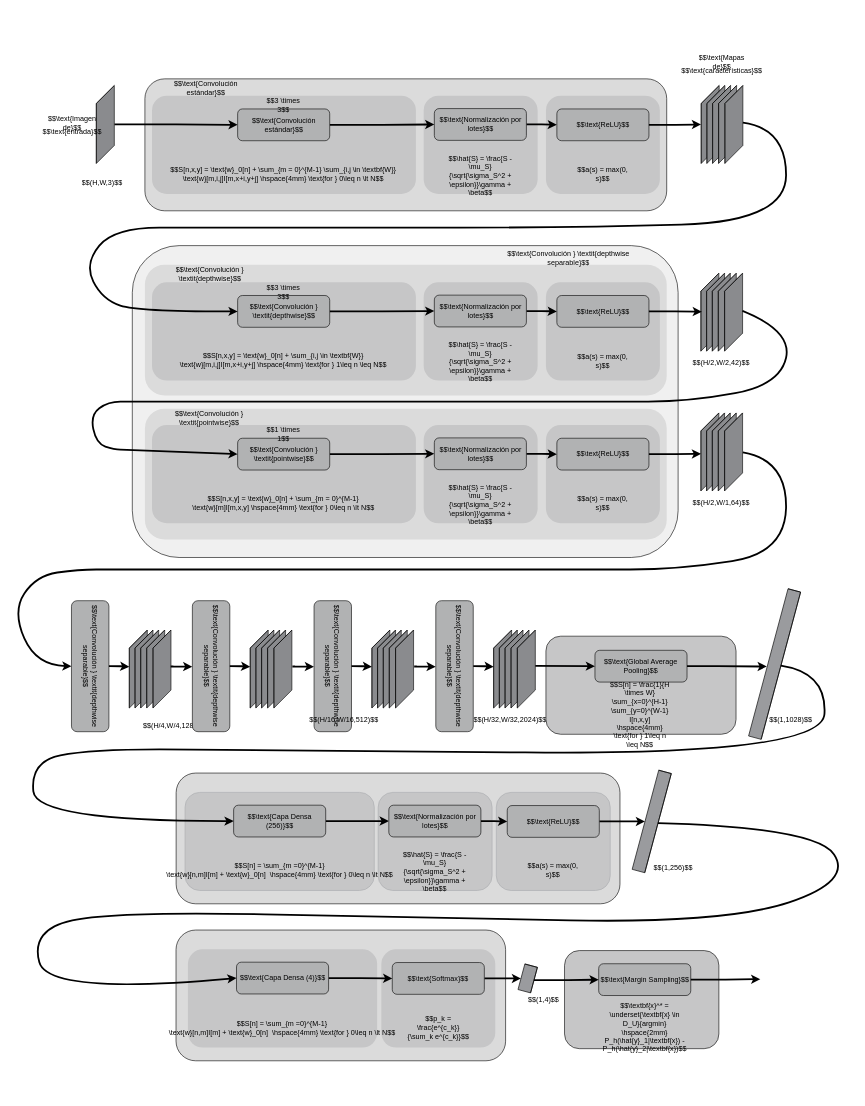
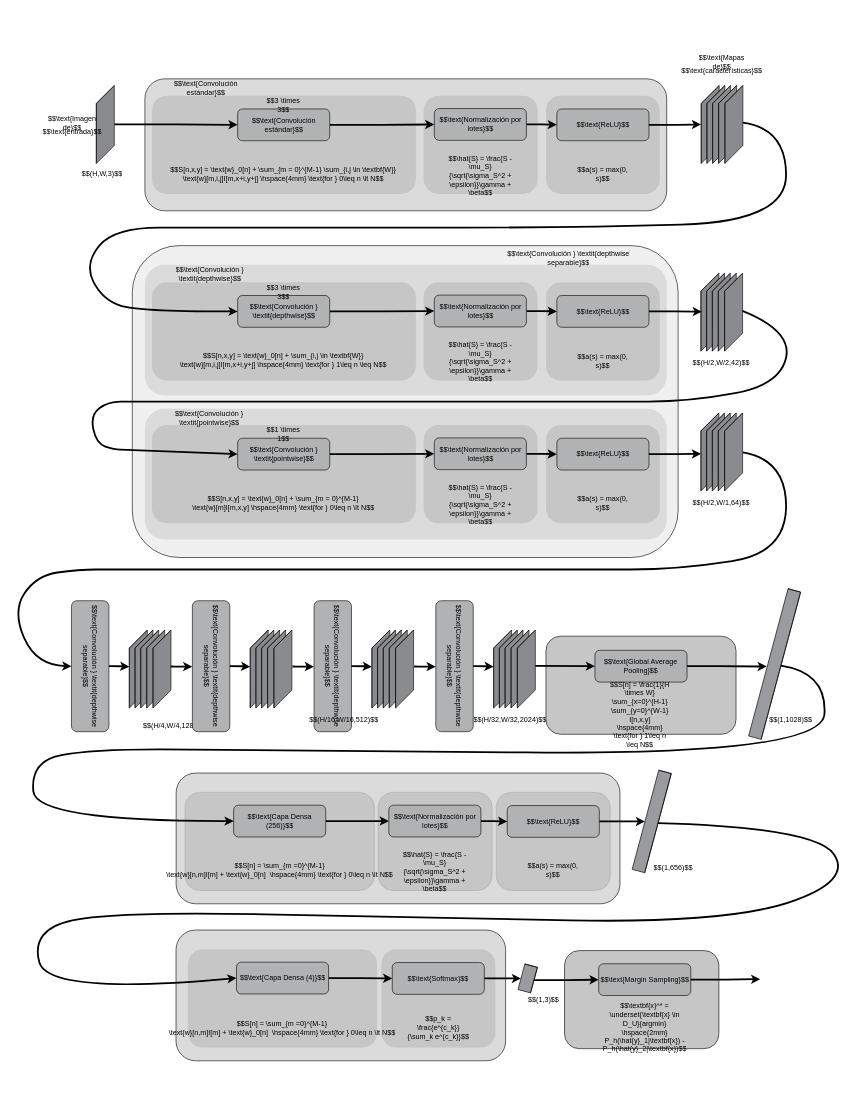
node "$$(H,W,3)$$": moved (102, 183) -> (102, 174)
node "$$(1,256)$$": label "$$(1,256)$$" -> "$$(1,656)$$"
node "$$(1,4)$$": label "$$(1,4)$$" -> "$$(1,3)$$"
